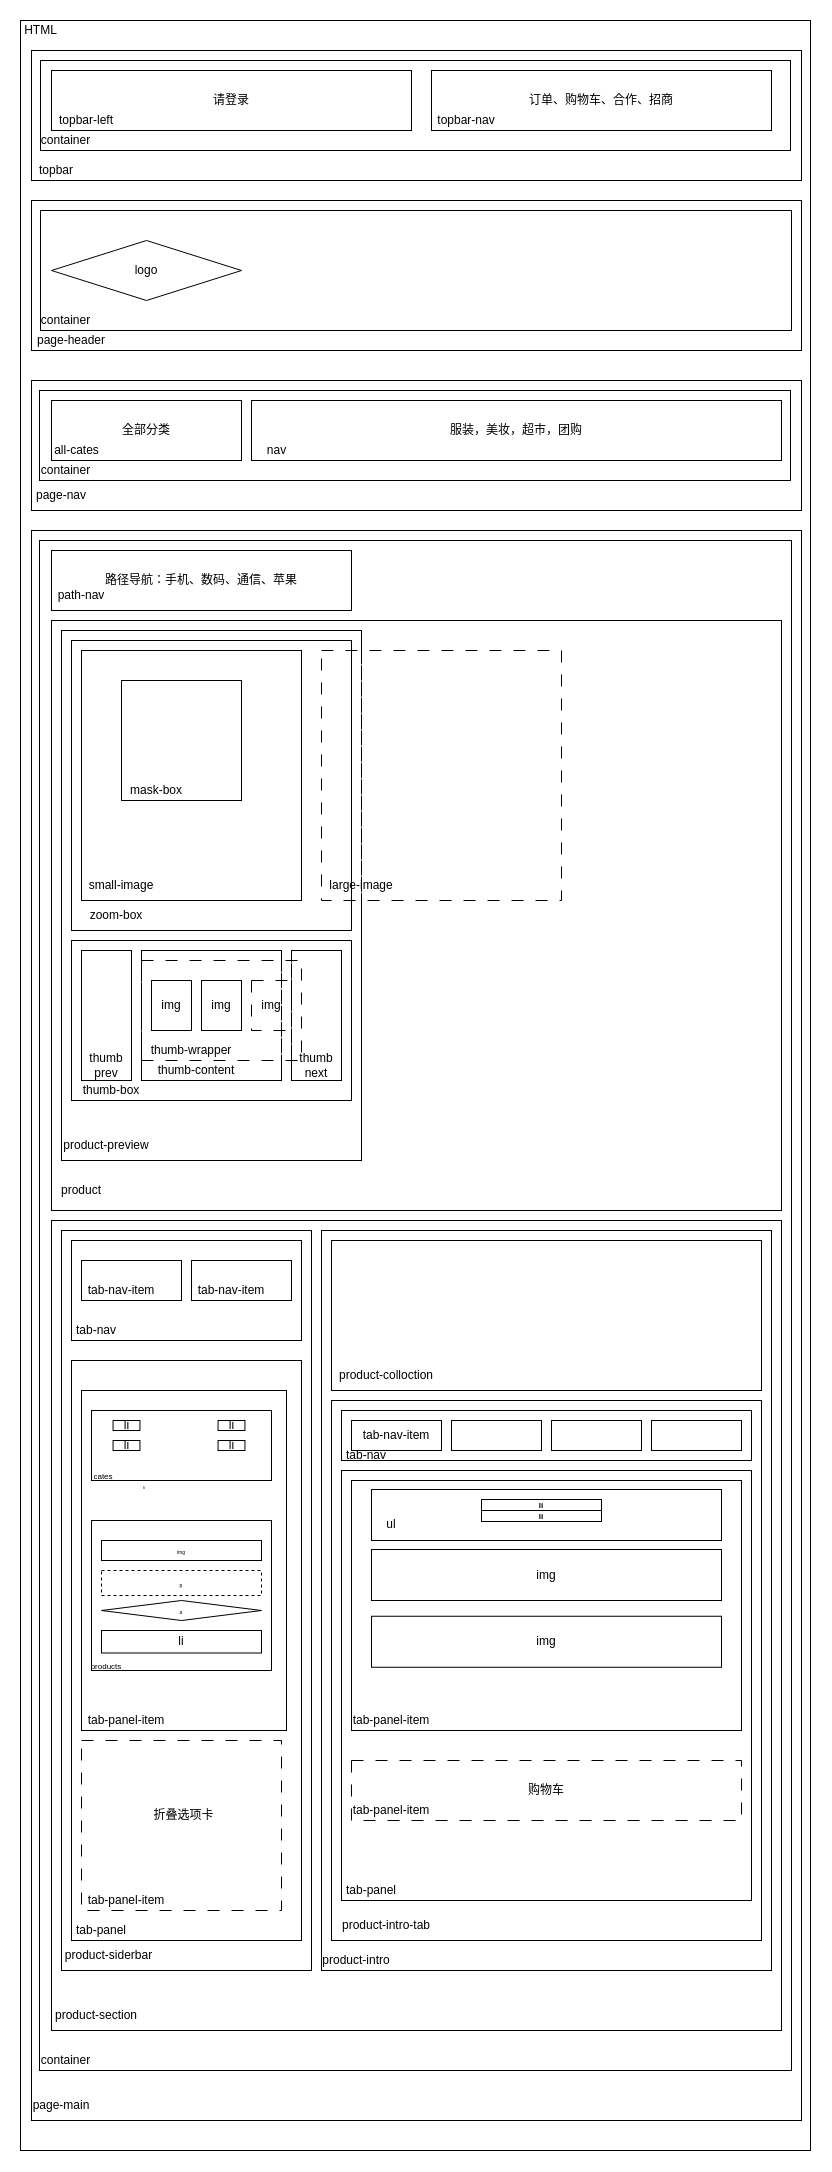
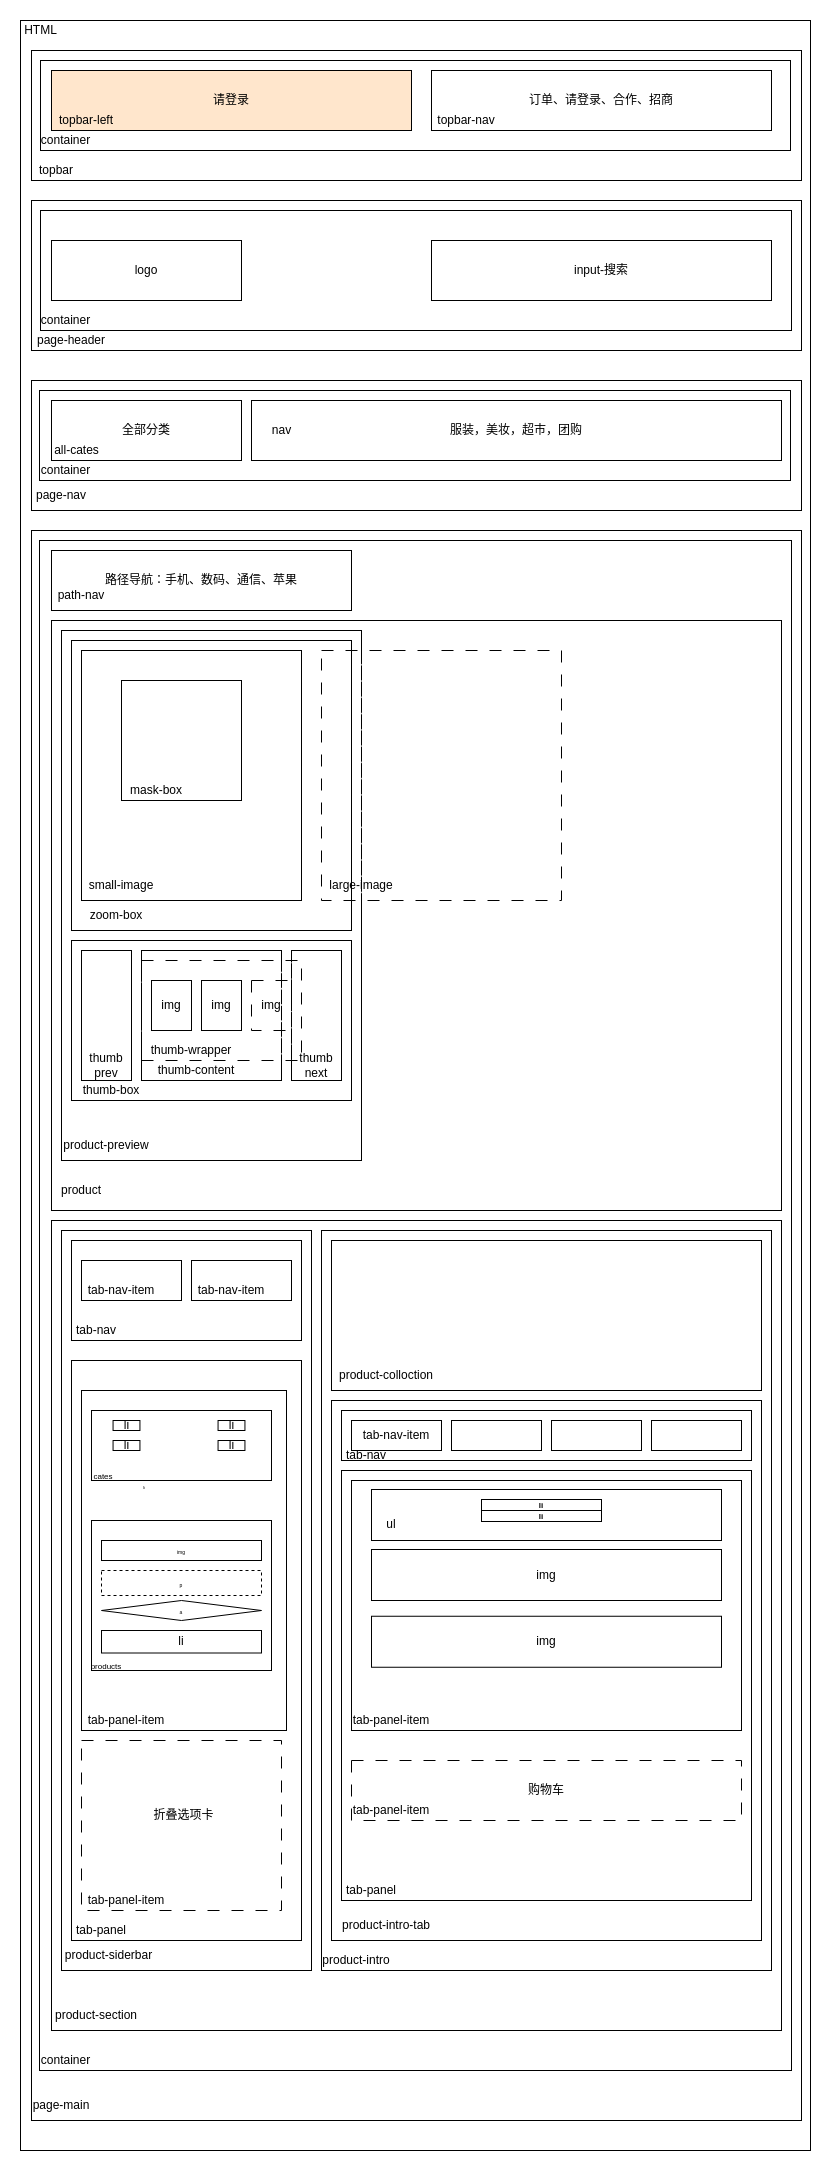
node "请登录": fillcolor #ffffff -> #ffe6cc
node "订单、购物车、合作、招商": label "订单、购物车、合作、招商" -> "订单、请登录、合作、招商"
node "logo": shape diamond -> rectangle
node "input-搜索": added
node "nav": moved (277, 451) -> (282, 431)
